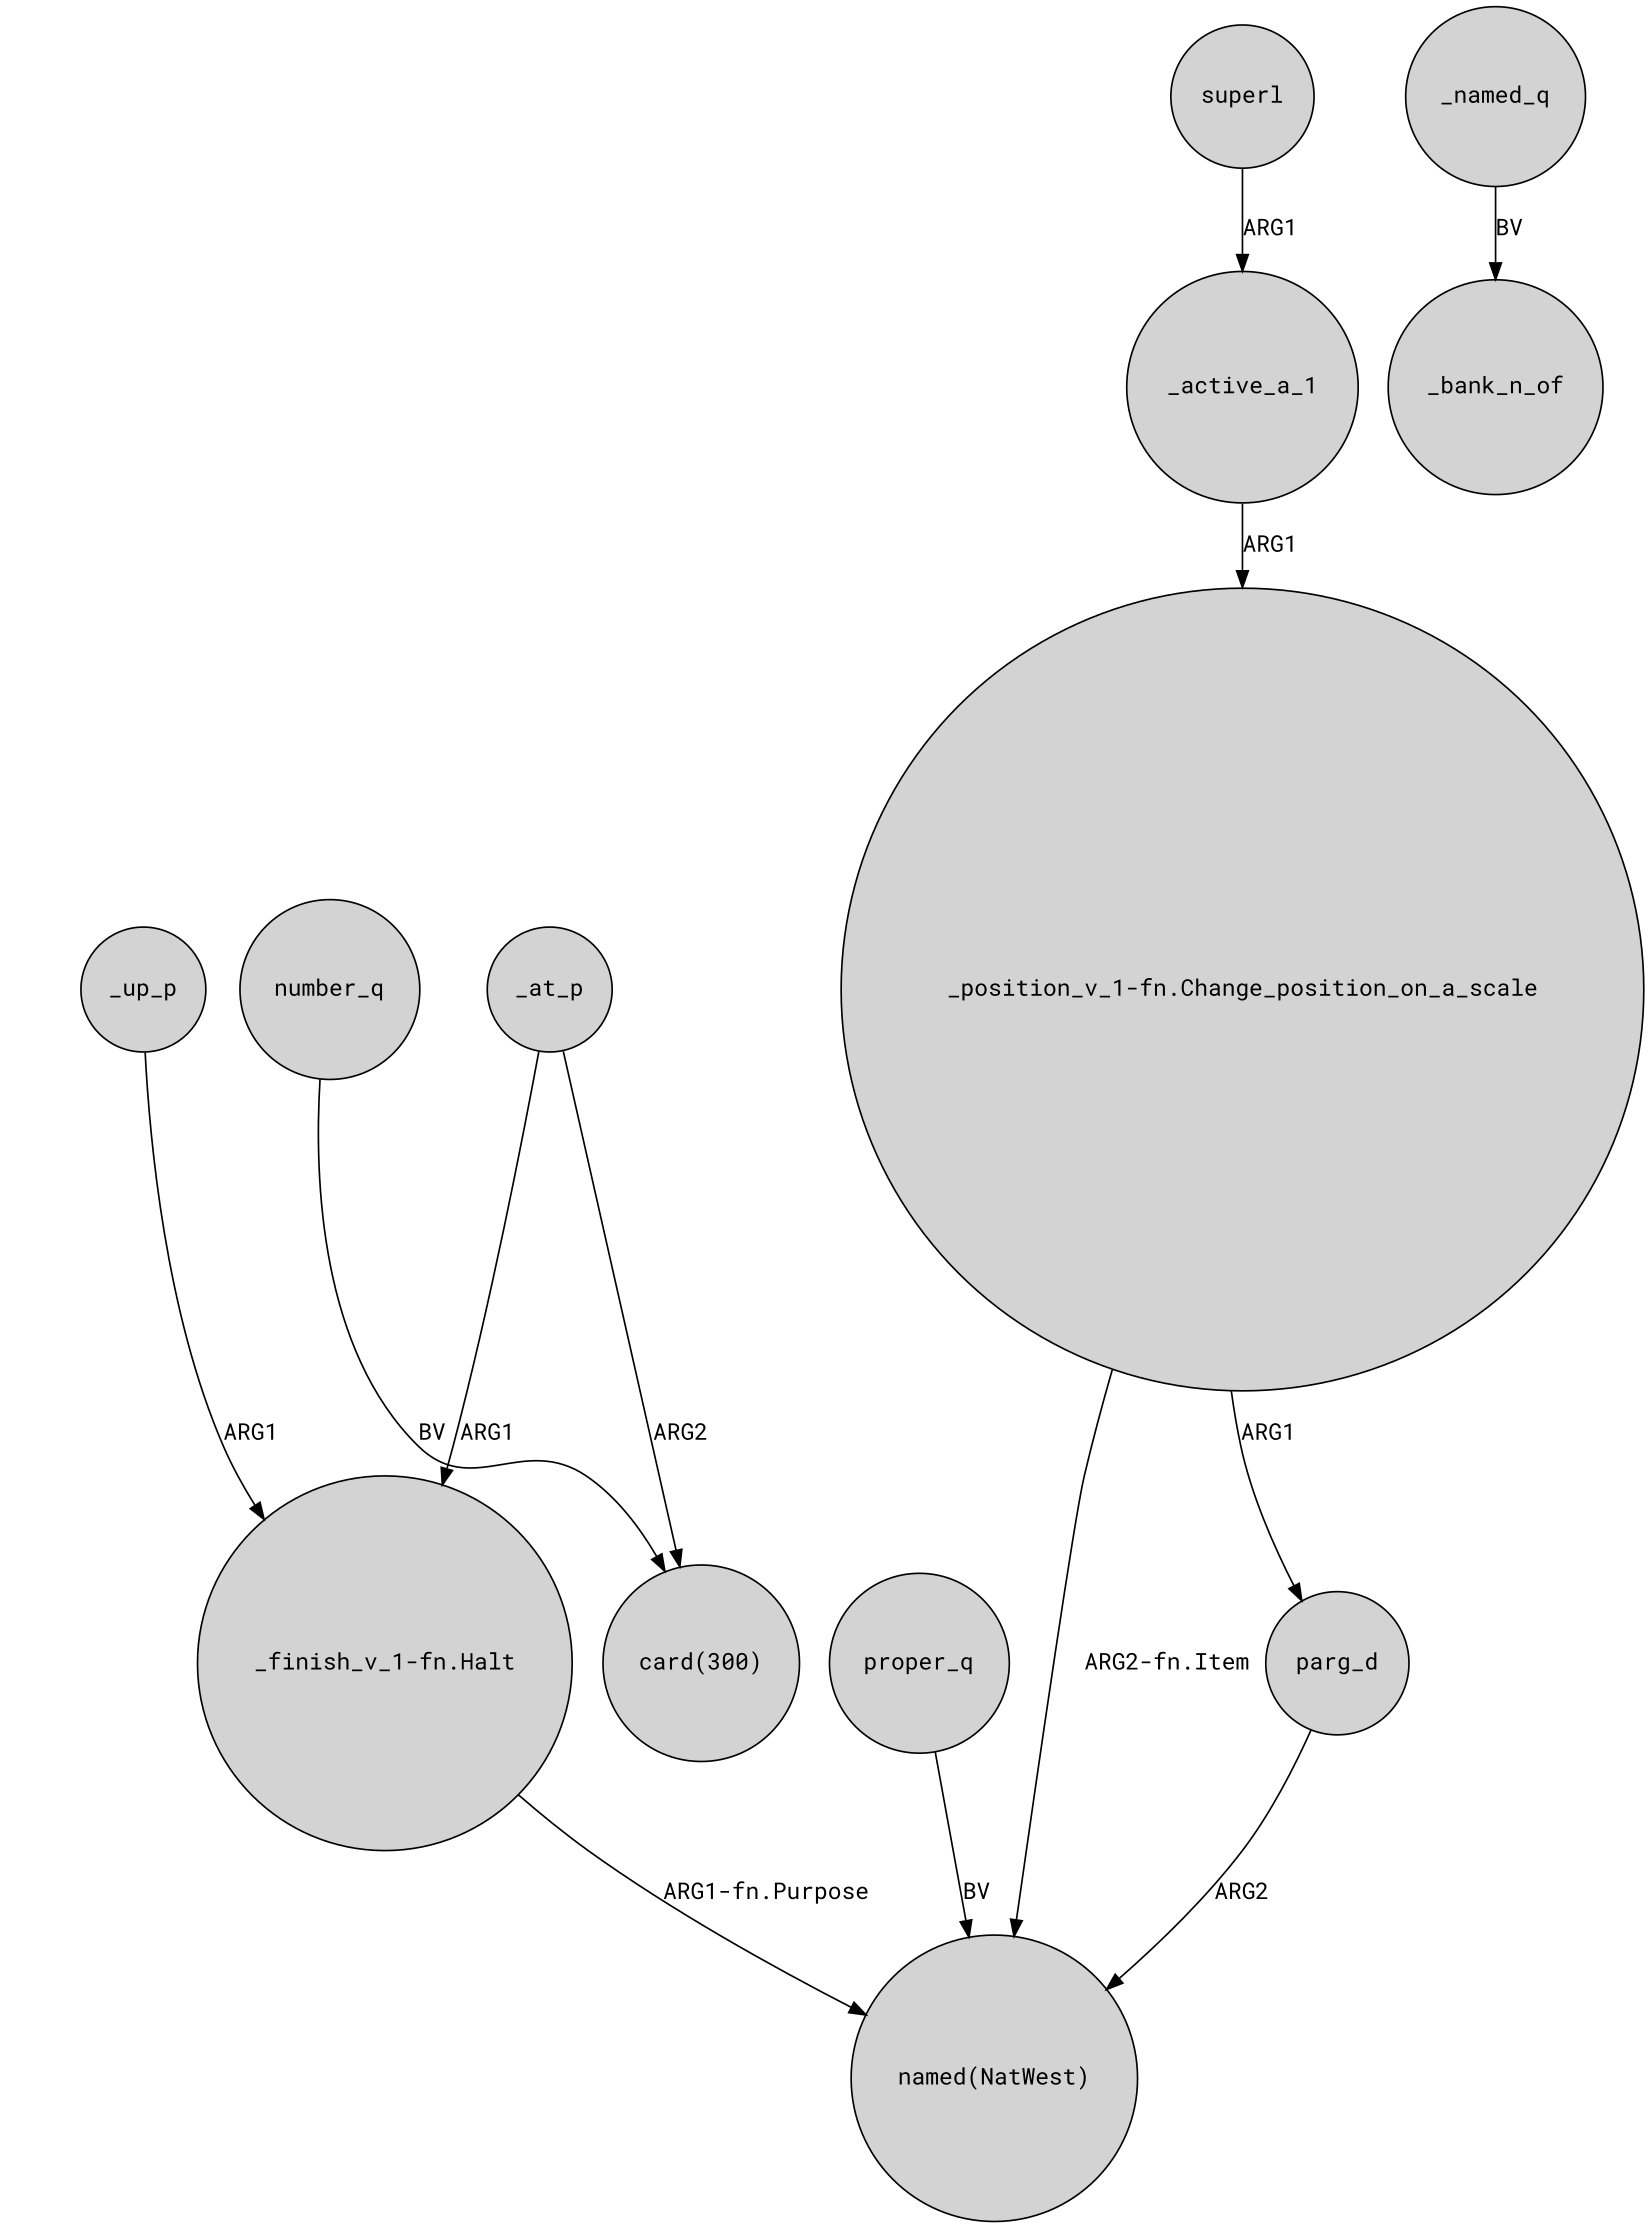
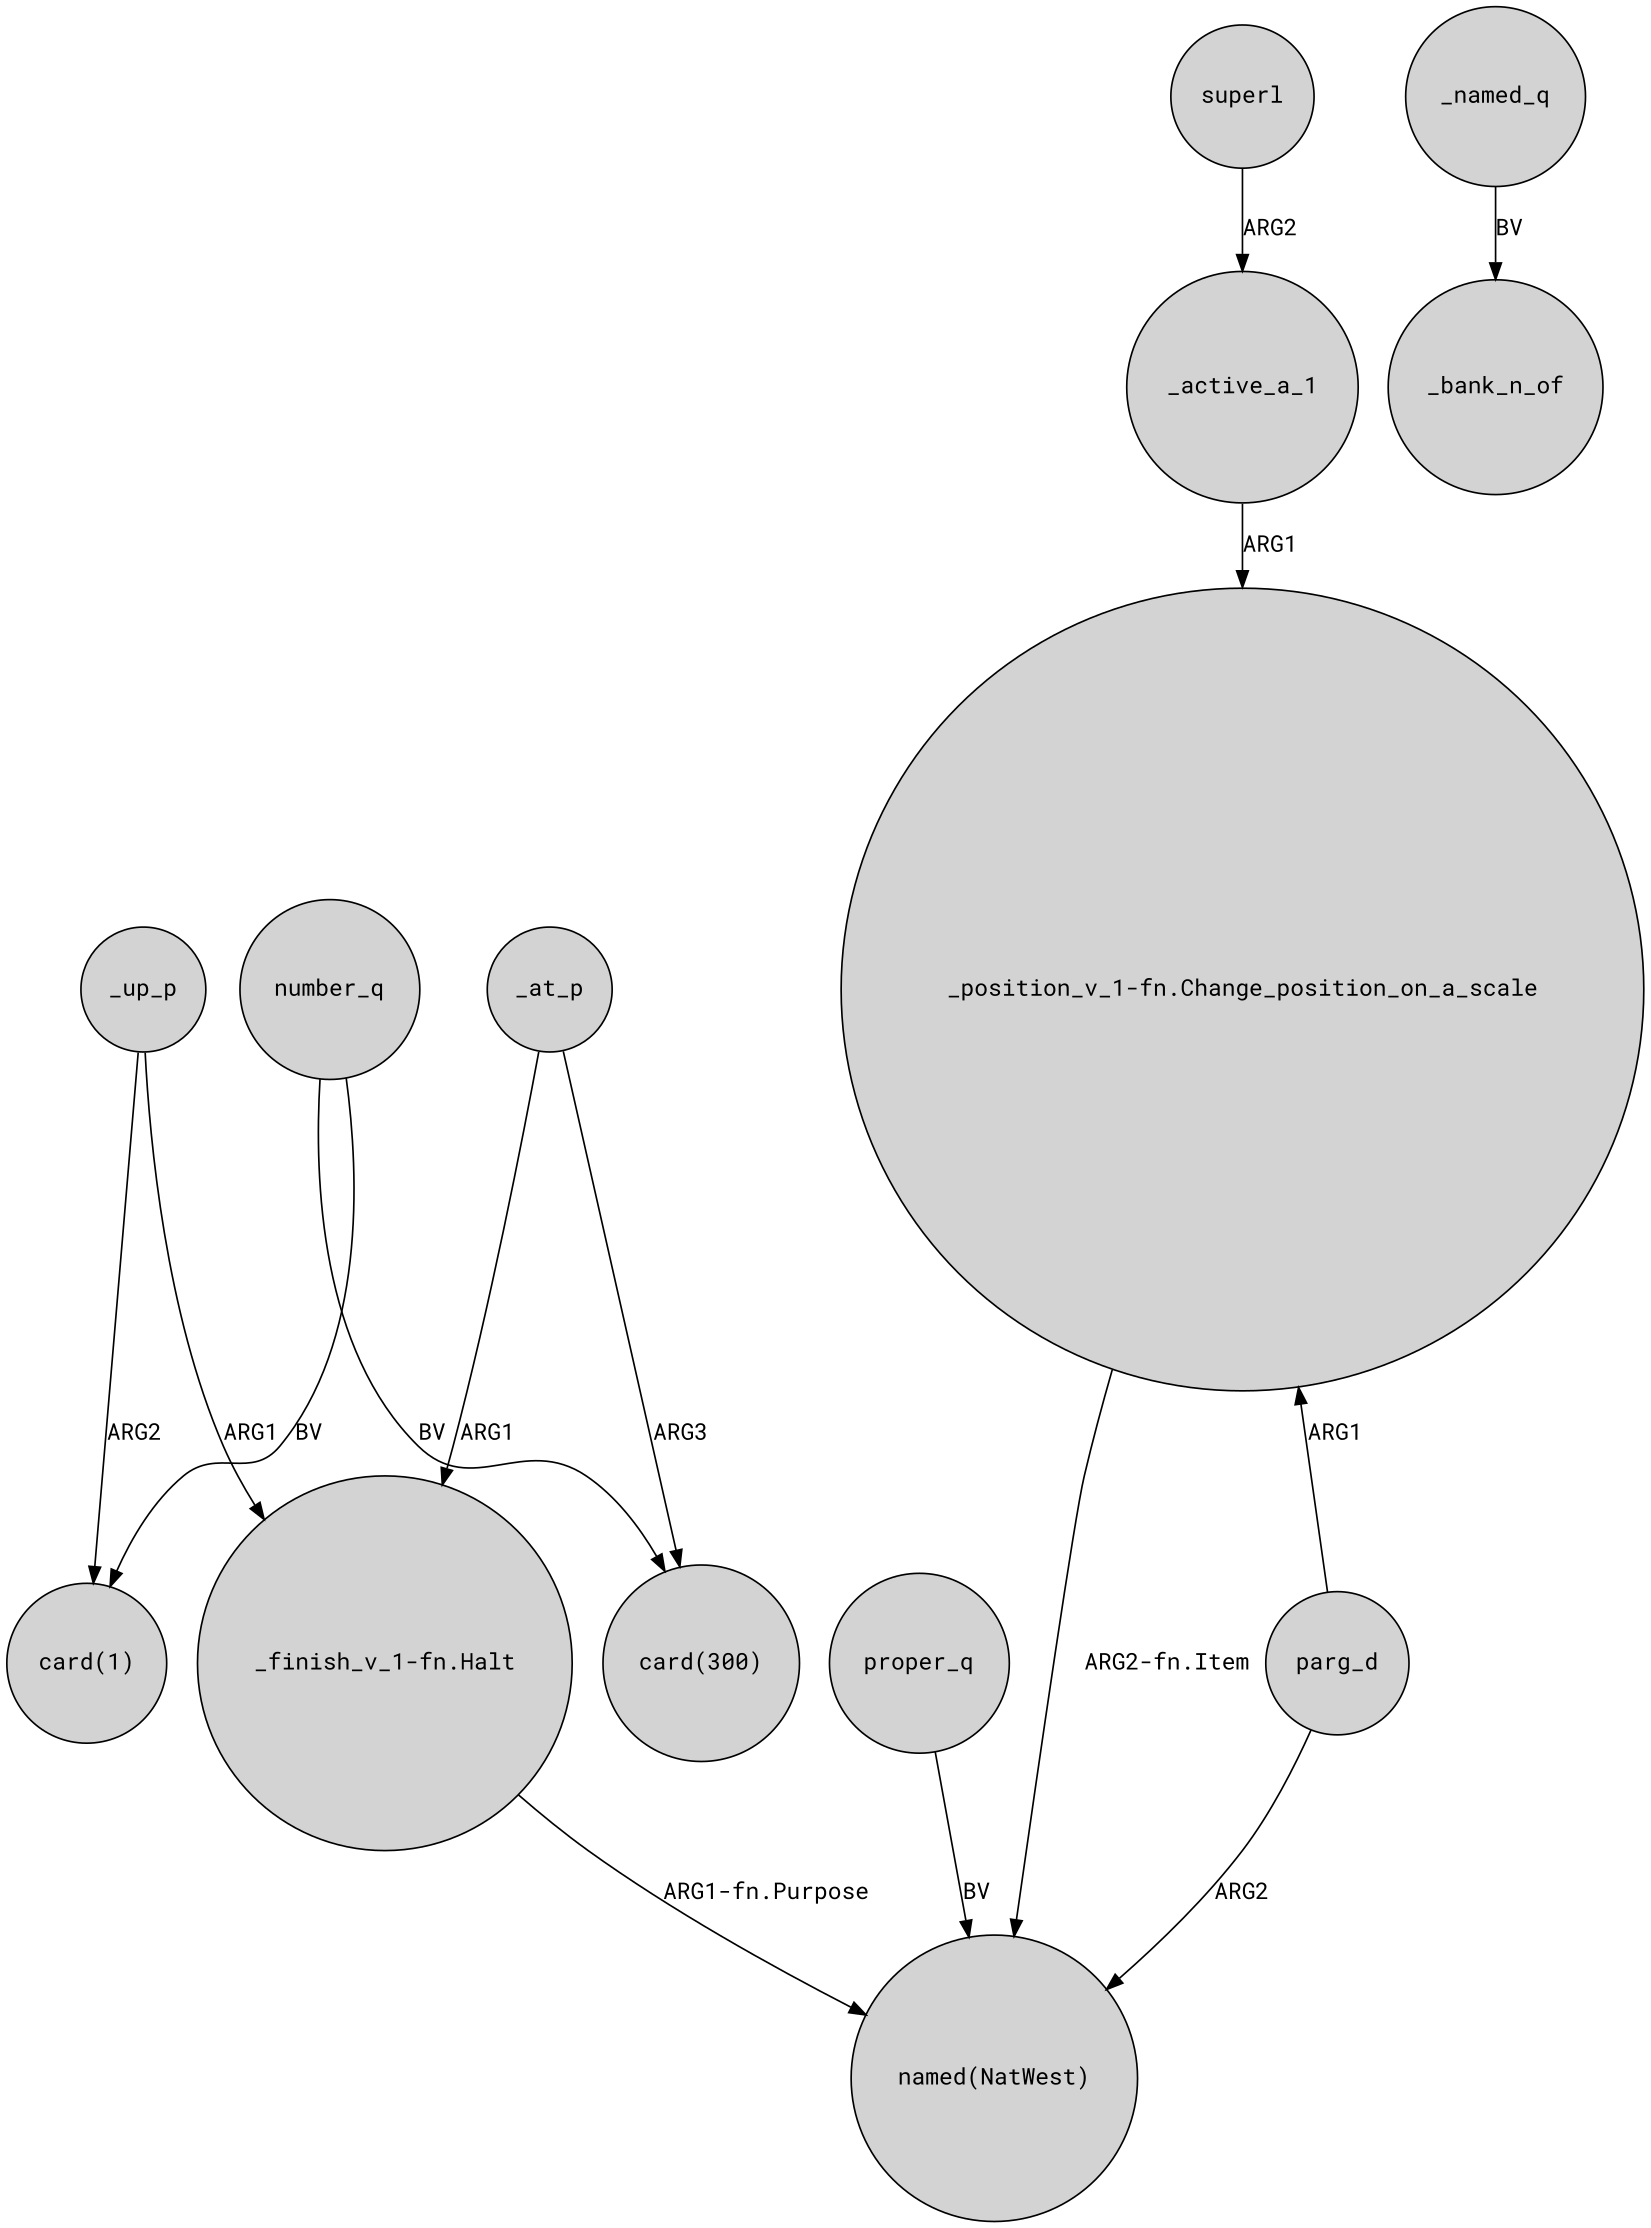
edge "superl" -> "_active_a_1": label "ARG1" -> "ARG2"
edge "_at_p" -> "card(300)": label "ARG2" -> "ARG3"
edge "_position_v_1-fn.Change_position_on_a_scale" -> "parg_d": reversed
node "card(1)": added
